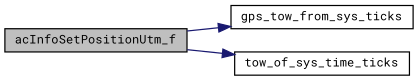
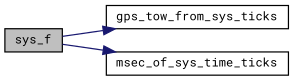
node "acInfoSetPositionUtm_f": label "acInfoSetPositionUtm_f" -> "sys_f"
node "tow_of_sys_time_ticks": label "tow_of_sys_time_ticks" -> "msec_of_sys_time_ticks"
